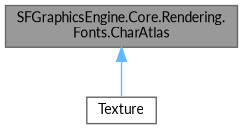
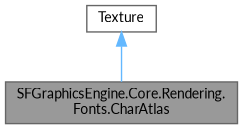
edge "Texture" -> "SFGraphicsEngine.Core.Rendering. Fonts.CharAtlas": reversed
